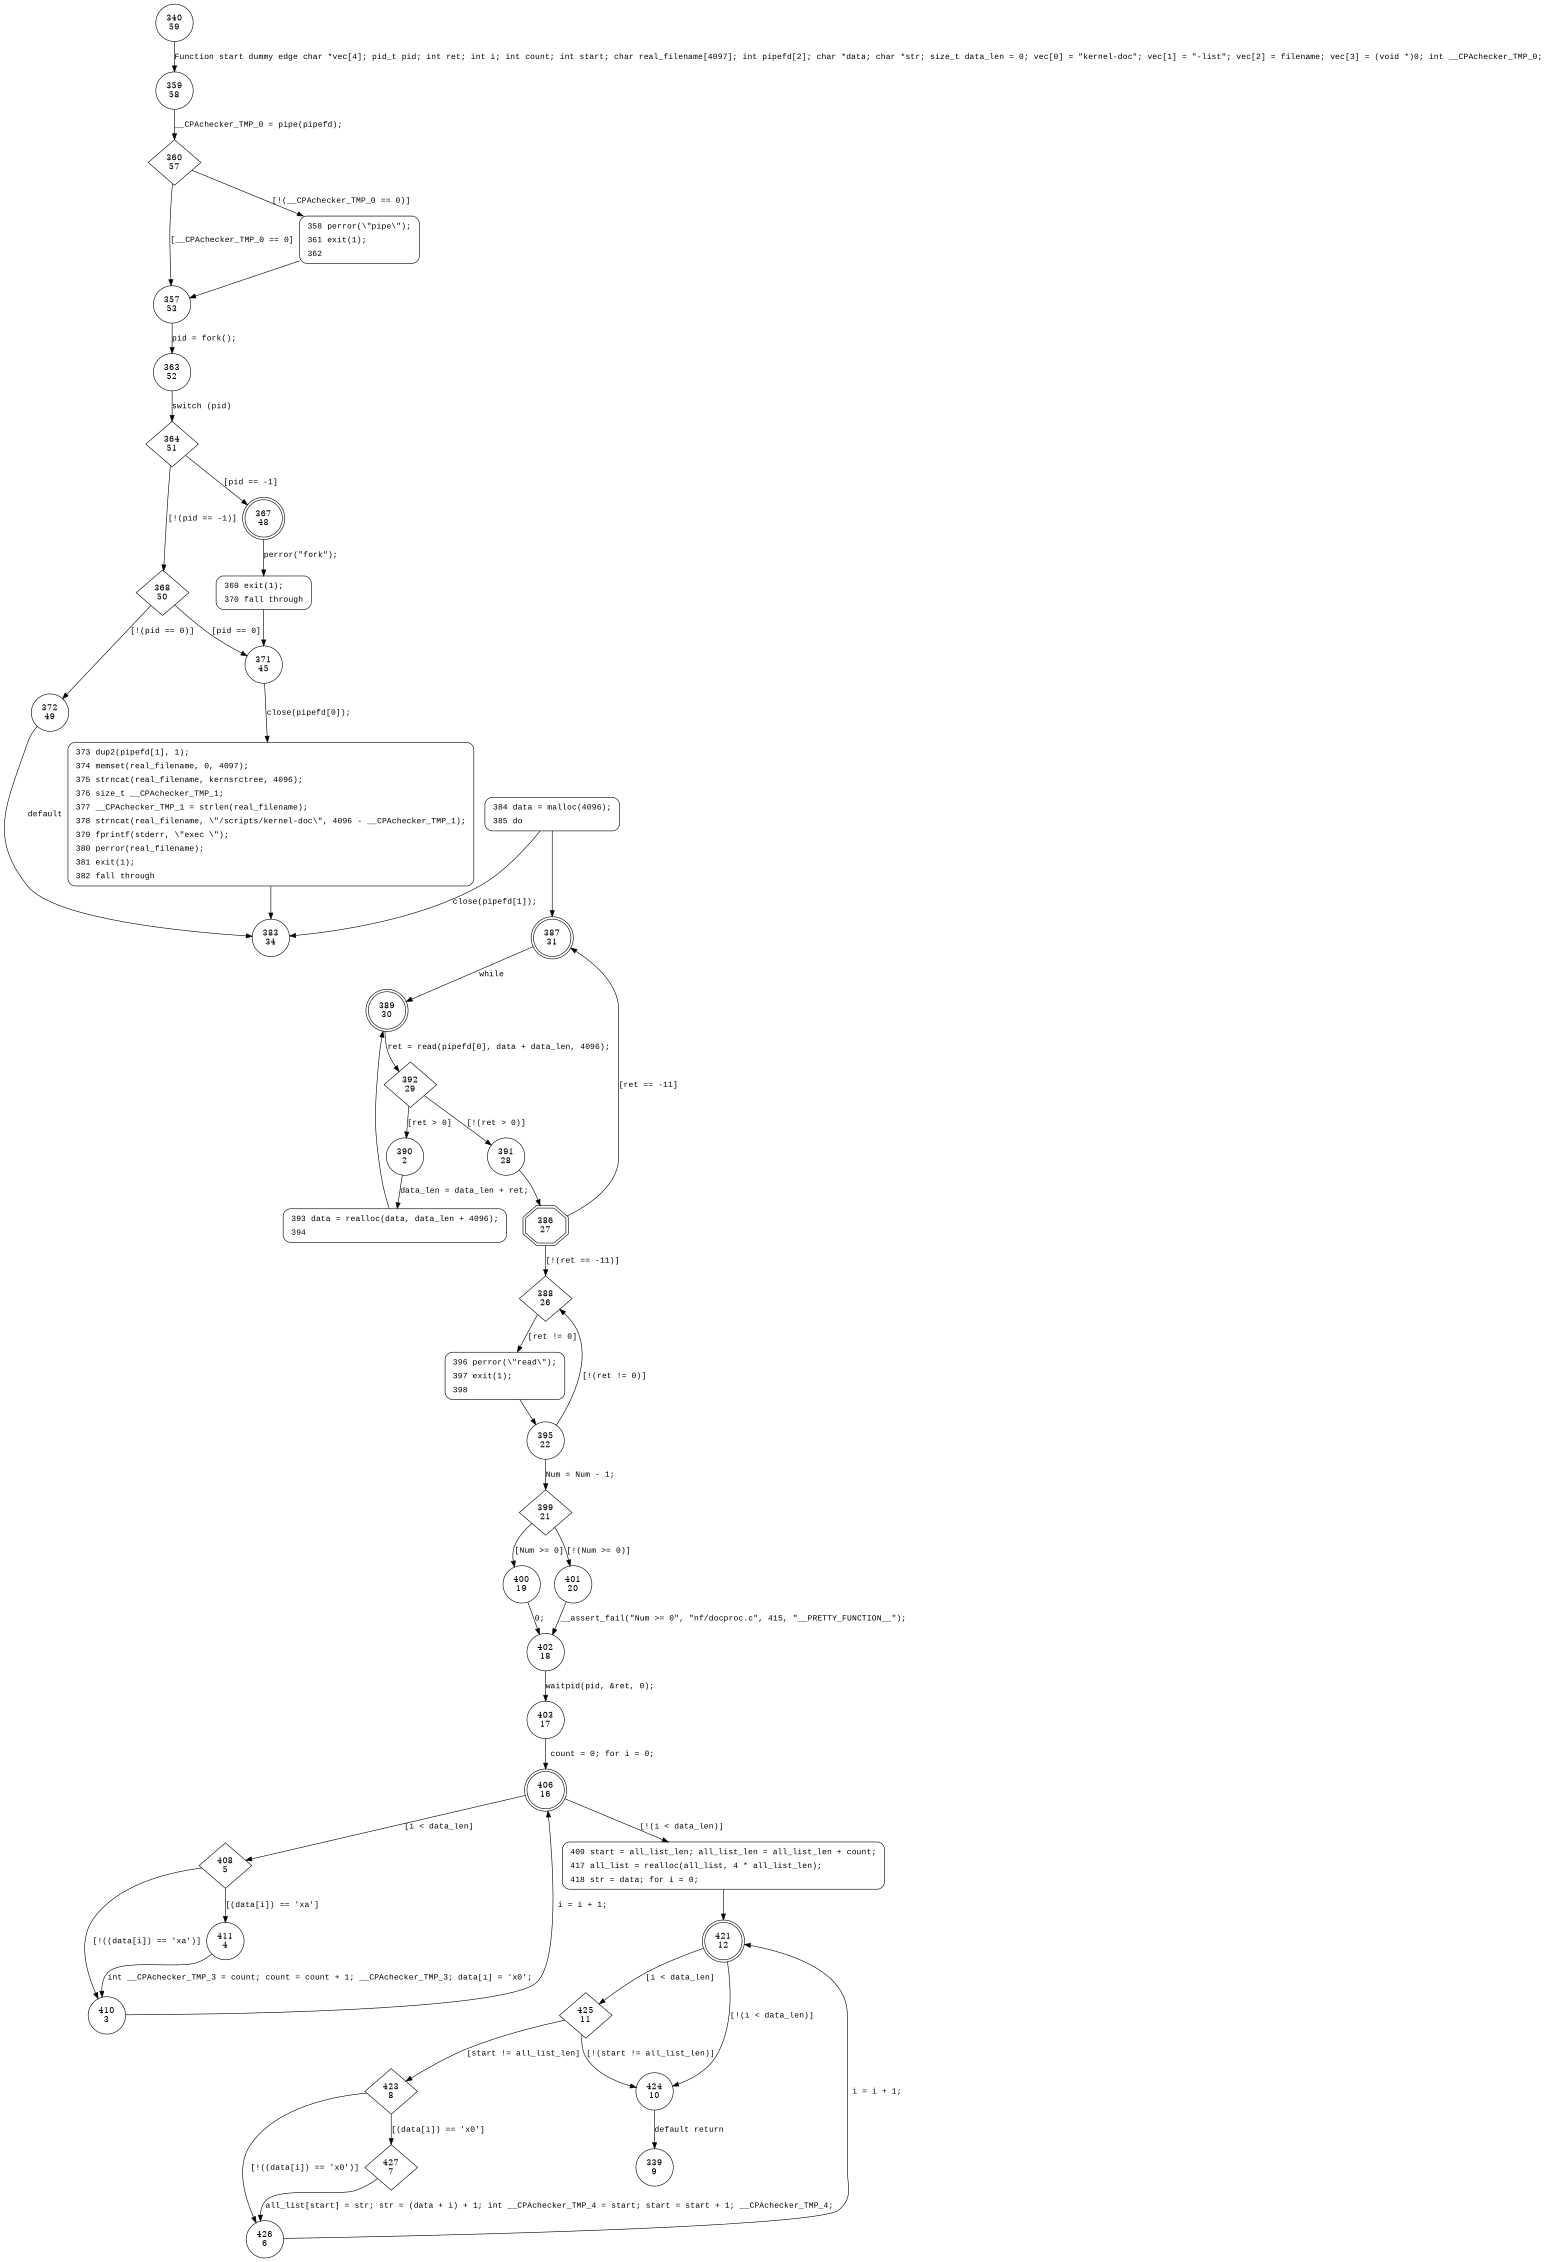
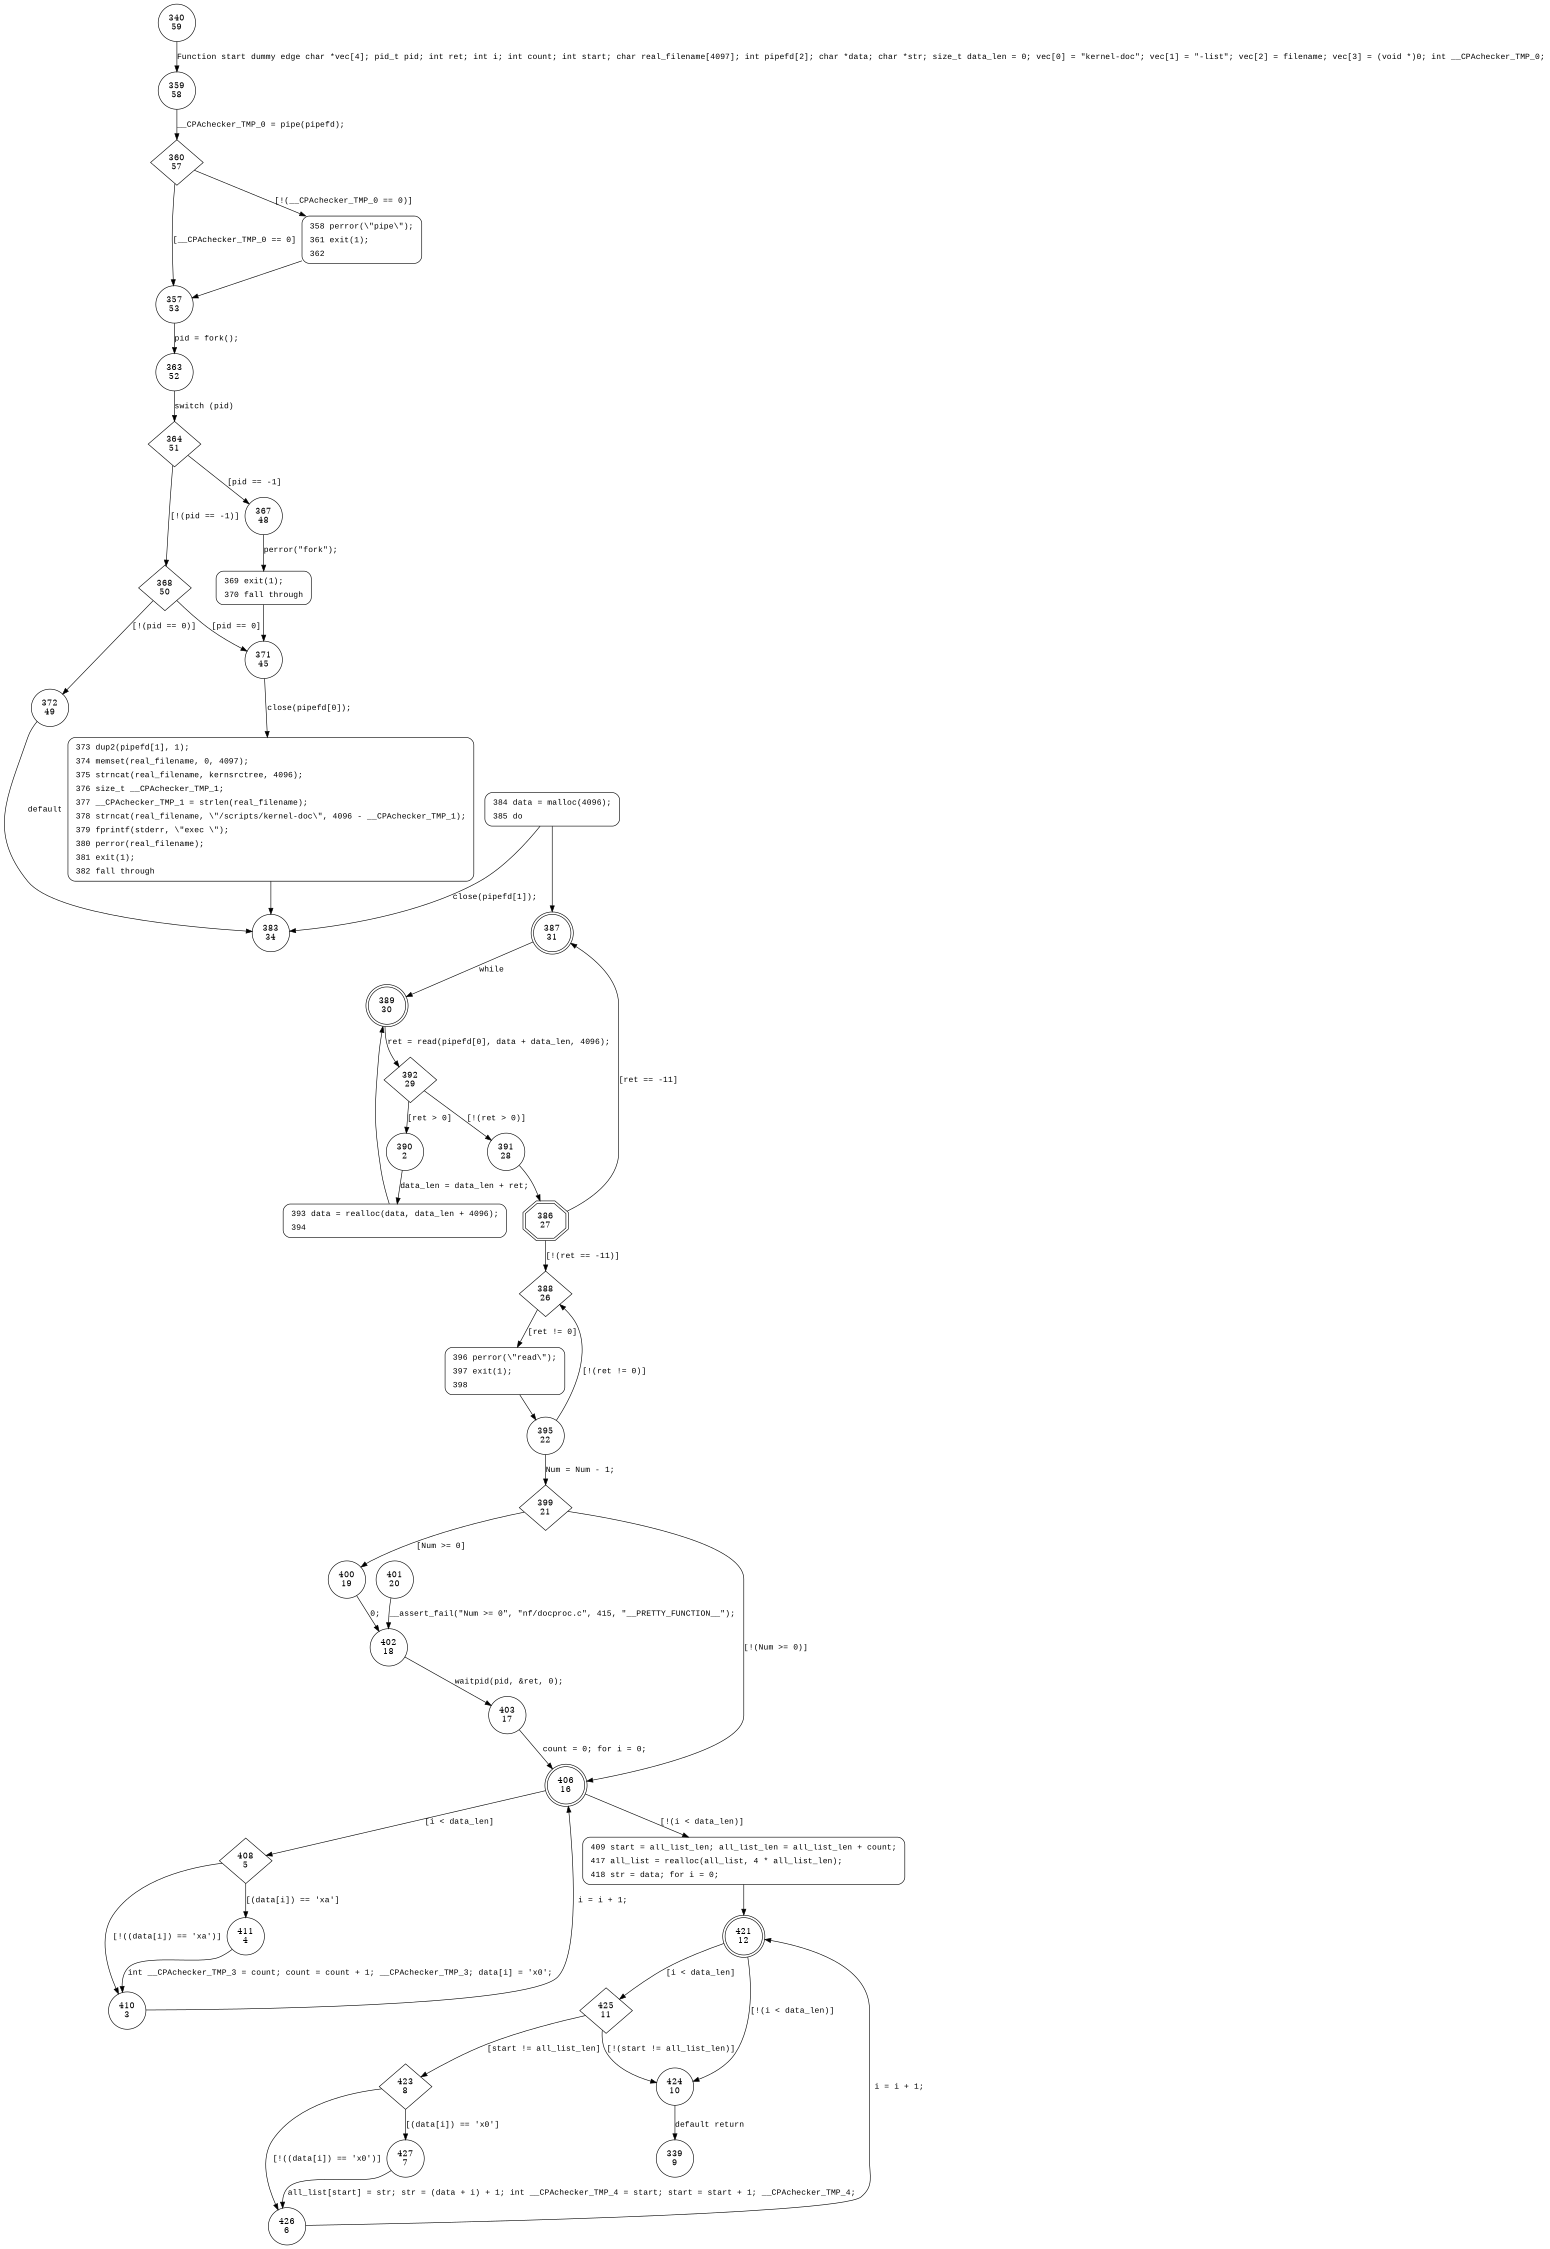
node "367 48": shape doublecircle -> circle
edge "399 21" -> "401 20": now "399 21" -> "406 16"
node "427 7": shape diamond -> circle
